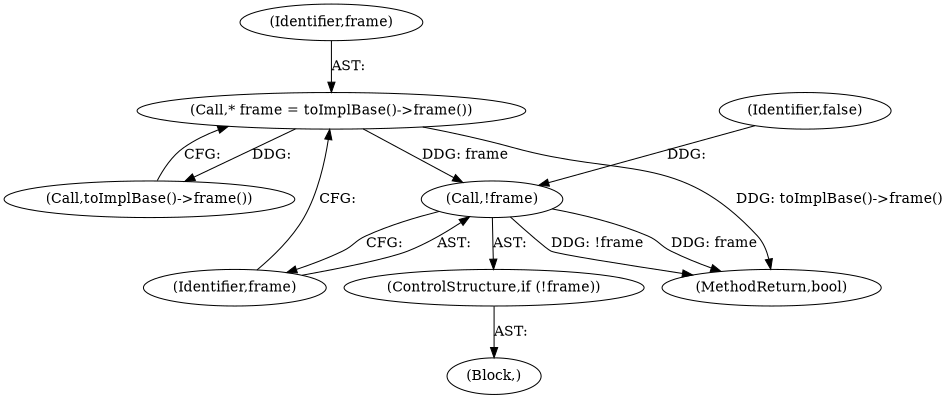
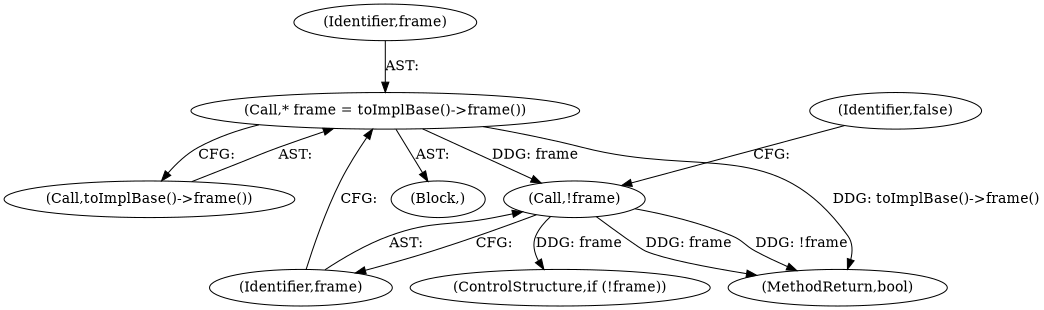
edge "(Call,toImplBase()->frame())" -> "(Call,* frame = toImplBase()->frame())": label "CFG: " -> "AST: "
edge "(Call,* frame = toImplBase()->frame())" -> "(Call,toImplBase()->frame())": label "DDG: " -> "CFG: "
edge "(Identifier,false)" -> "(Call,!frame)": label "DDG: " -> "CFG: "
edge "(Call,!frame)" -> "(ControlStructure,if (!frame))": label "AST: " -> "DDG: frame"
edge "(ControlStructure,if (!frame))" -> "(Block,)": now "(Call,* frame = toImplBase()->frame())" -> "(Block,)"
